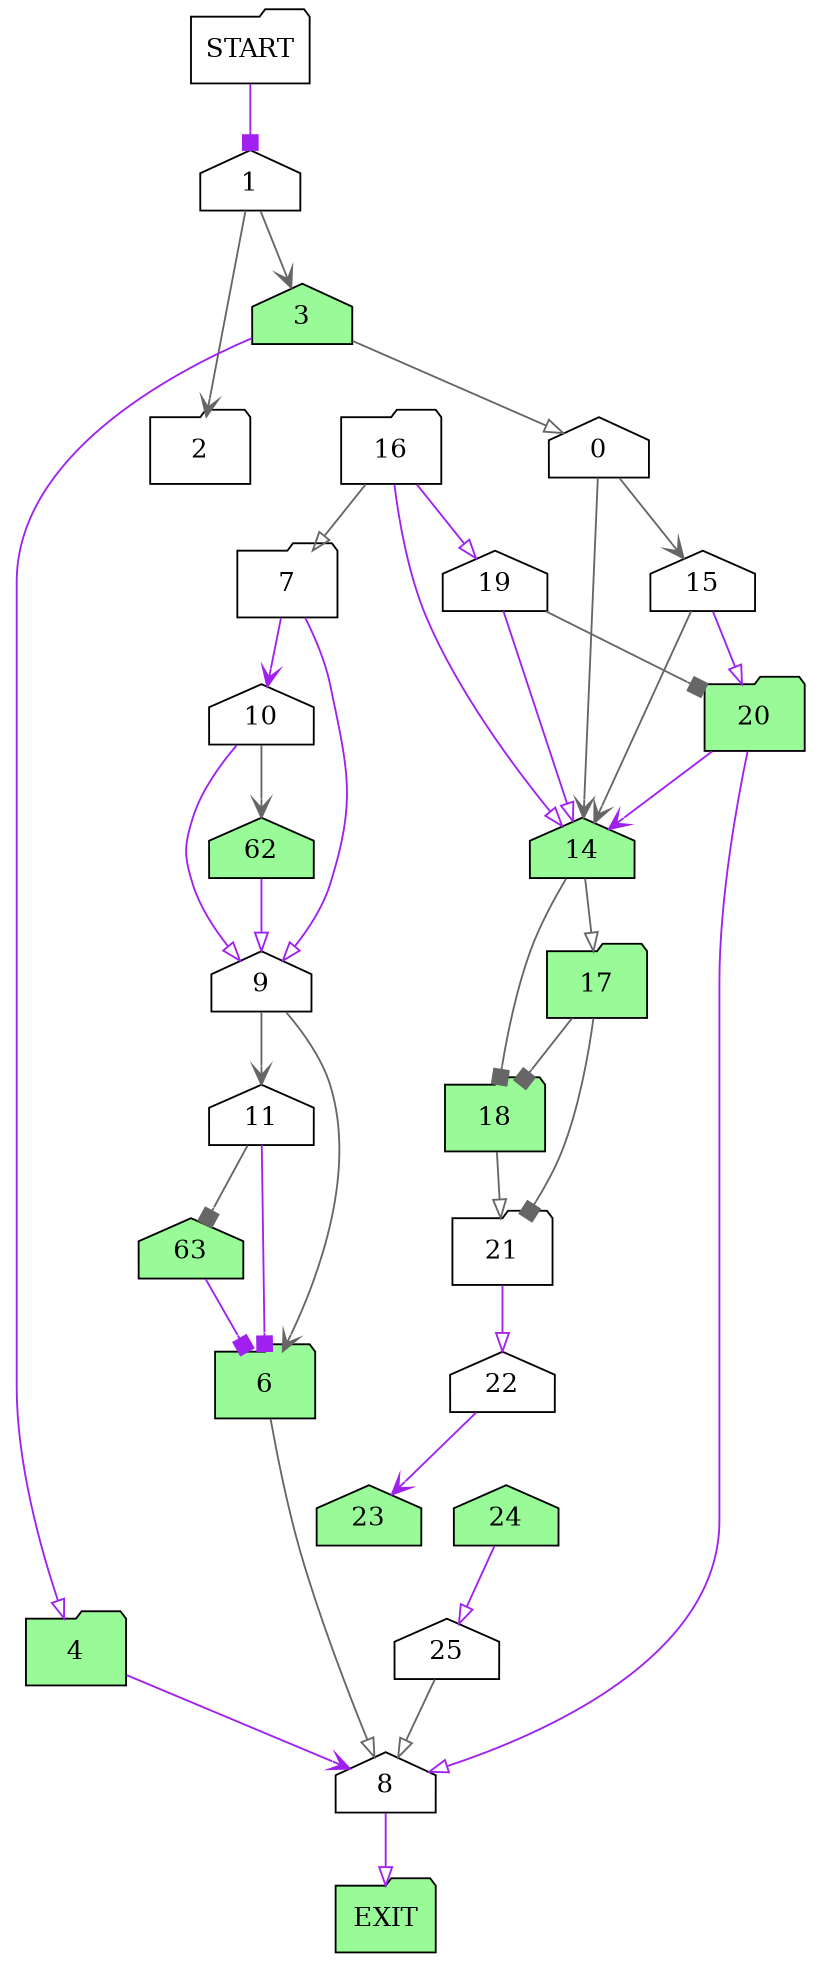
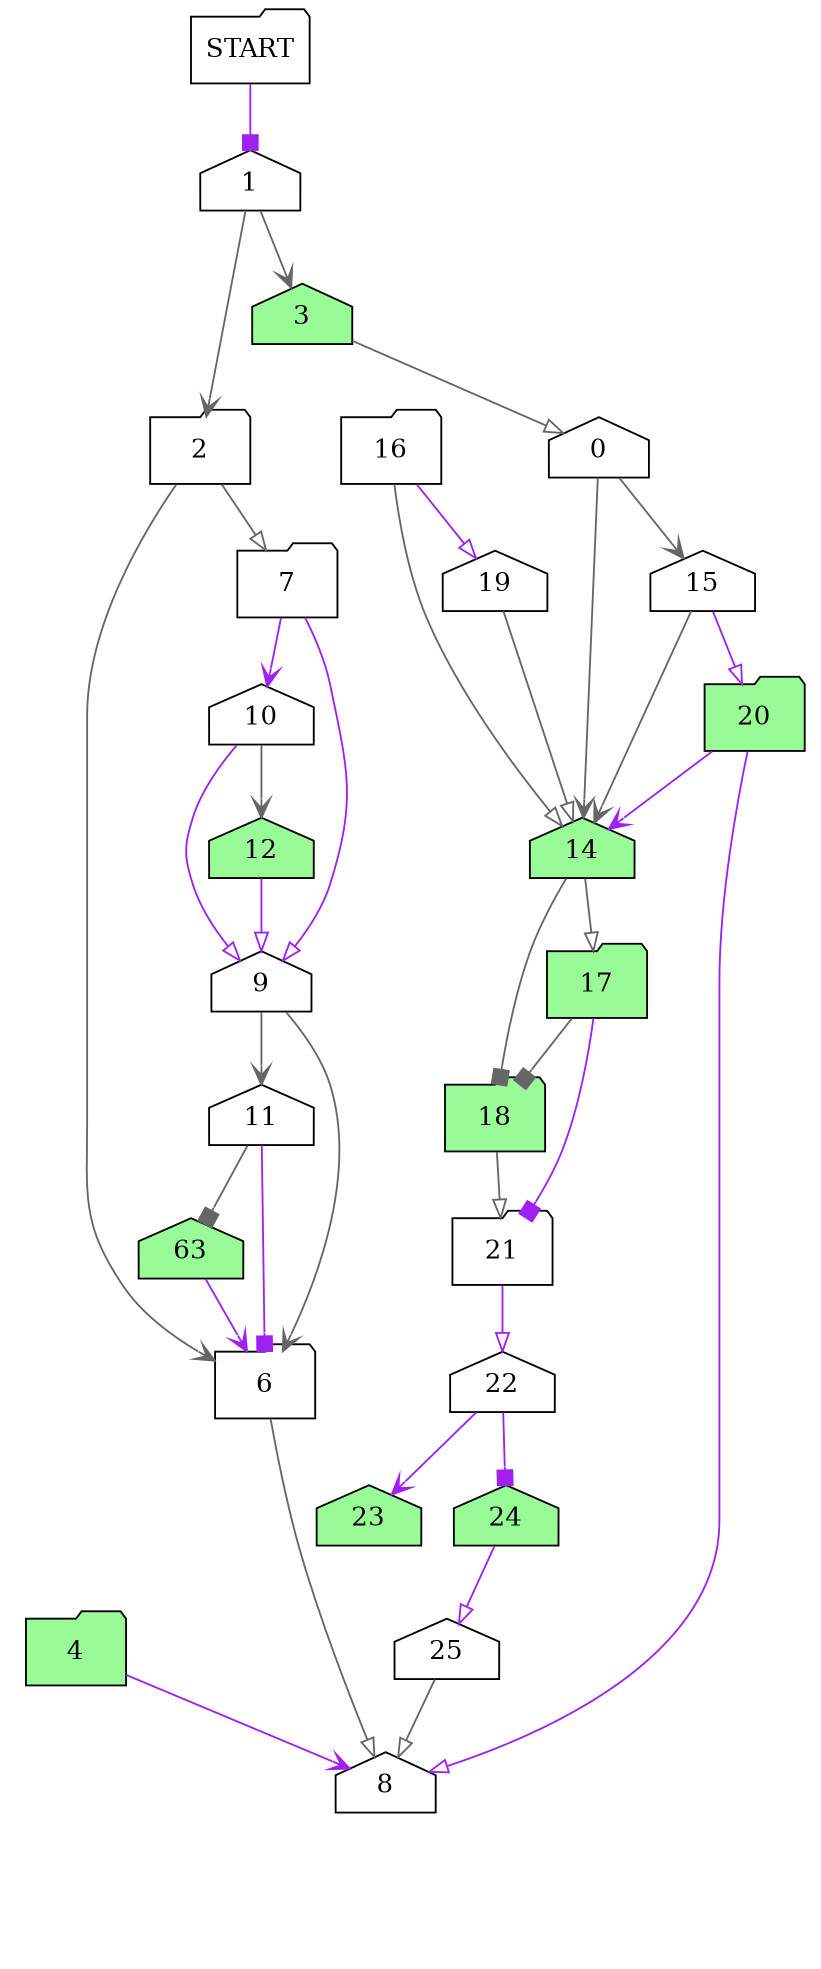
edge "16" -> "7": now "2" -> "7"
edge "19" -> "20": removed
edge "16" -> "14": color purple -> gray40
edge "19" -> "14": color purple -> gray40
node "62": label "62" -> "12"
edge "3" -> "4": removed
edge "2" -> "6": added
edge "17" -> "21": color gray40 -> purple
edge "63" -> "6": arrowhead box -> vee
node "6": fillcolor palegreen -> white
edge "22" -> "24": added
node "EXIT": removed
